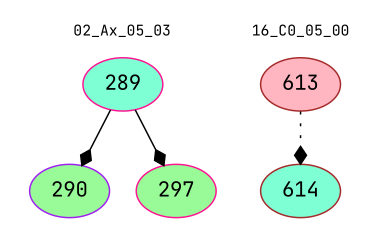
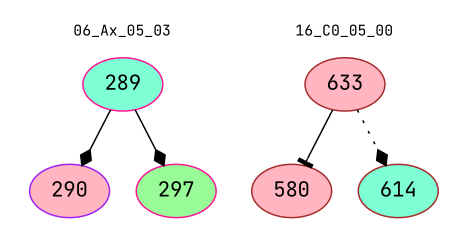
cluster "02_Ax_05_03": label "02_Ax_05_03" -> "06_Ax_05_03"
node "613": label "613" -> "633"
node "290": fillcolor palegreen -> lightpink
node "580": added
